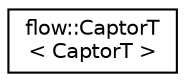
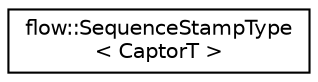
node "flow::CaptorT < CaptorT >": label "flow::CaptorT < CaptorT >" -> "flow::SequenceStampType < CaptorT >"
